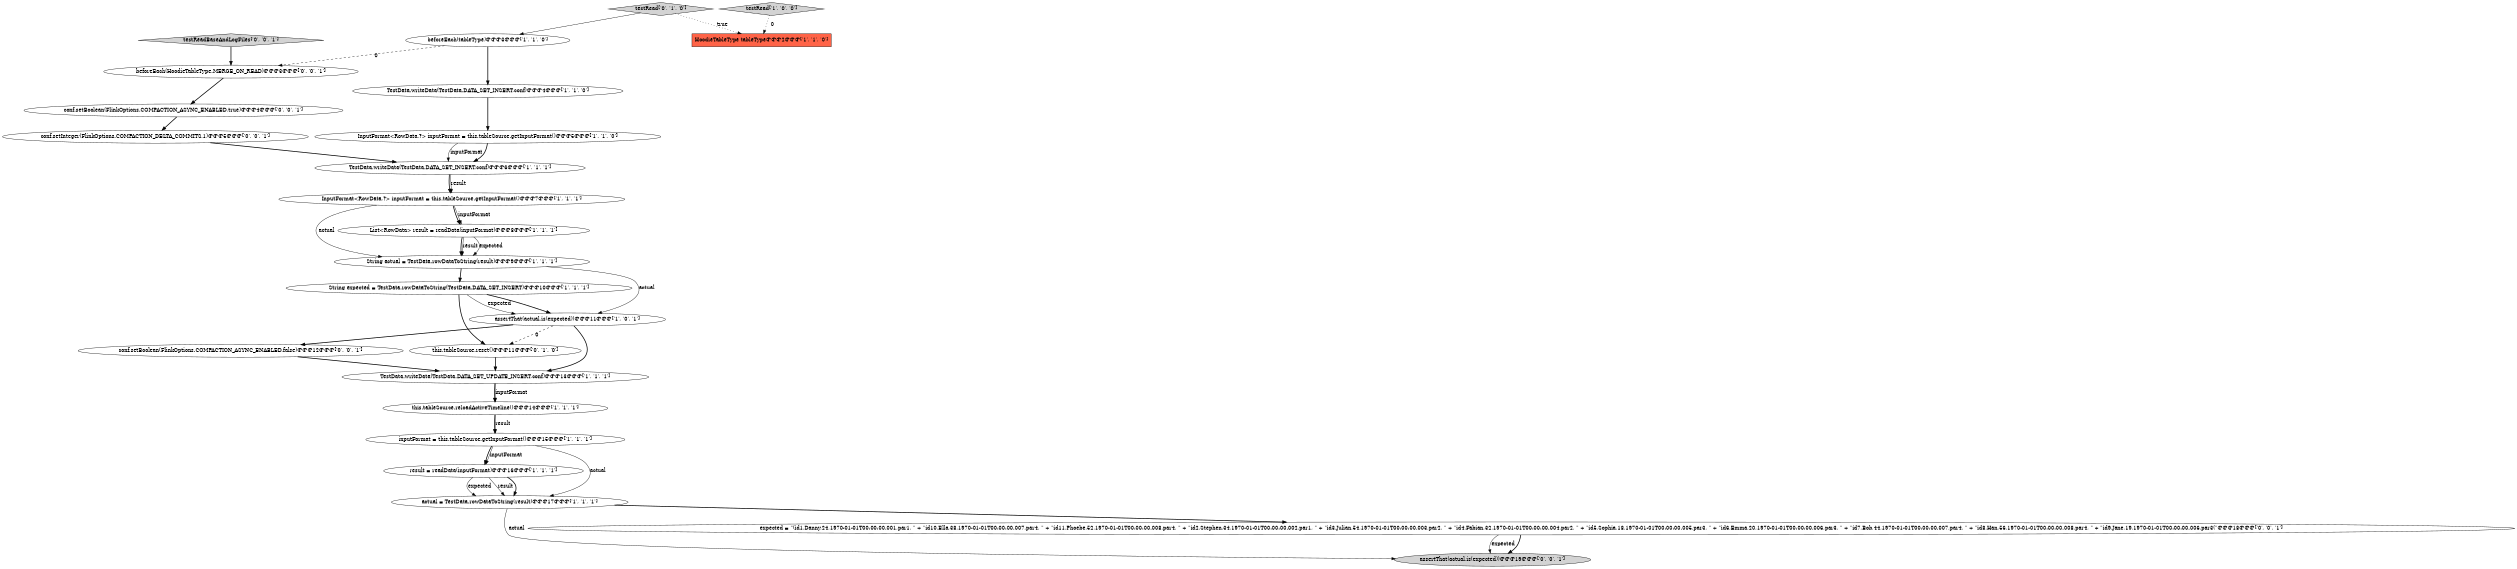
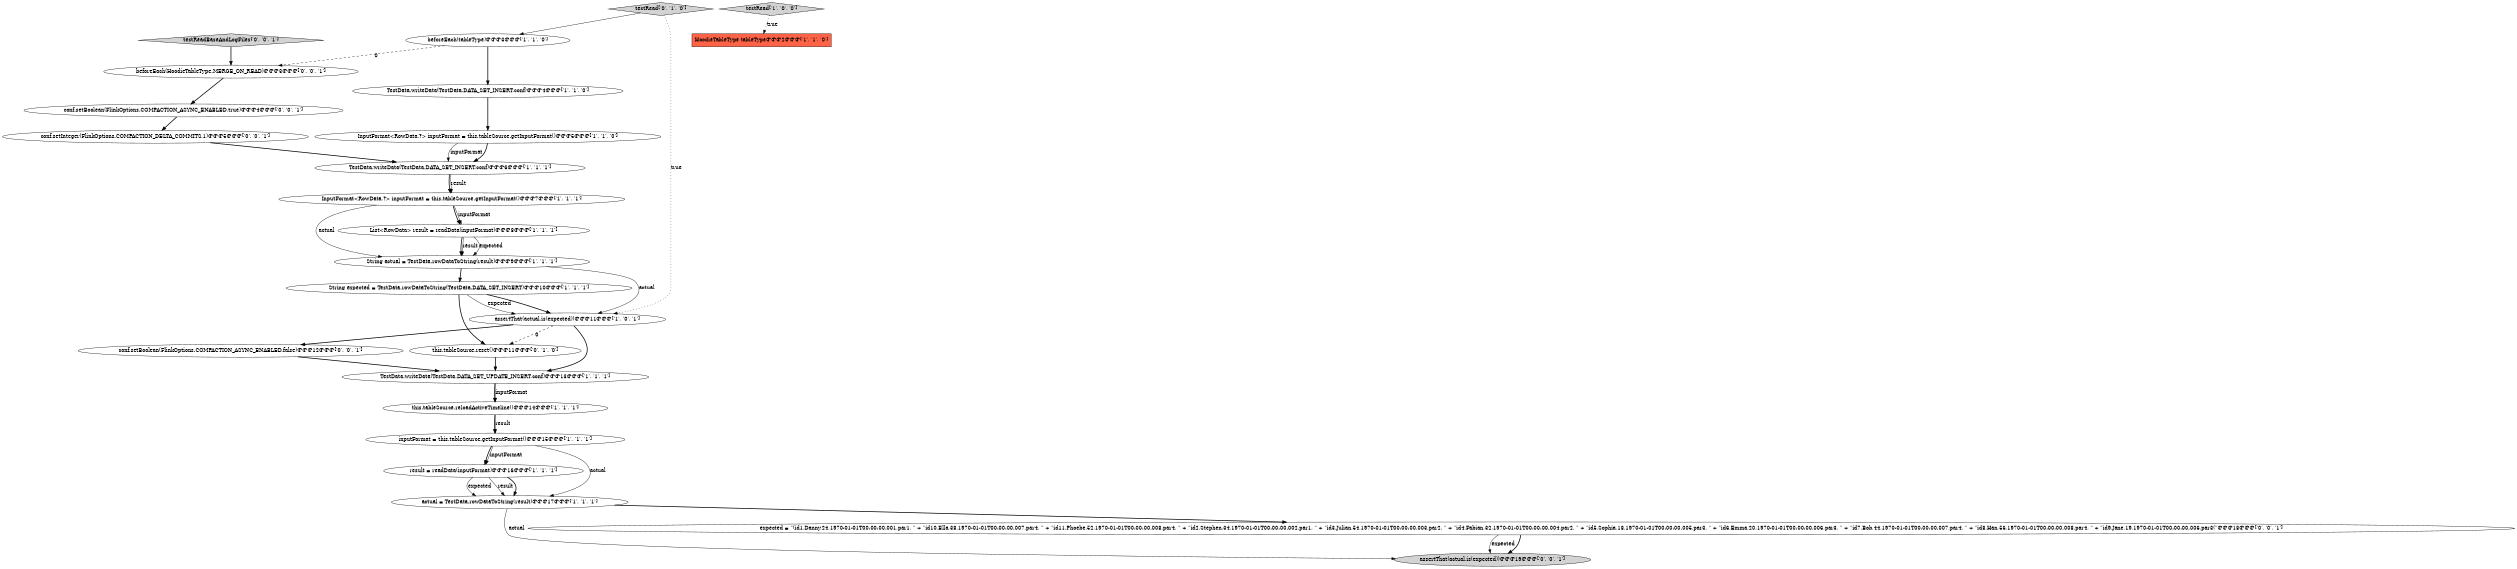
edge "testRead['0', '1', '0']" -> "HoodieTableType tableType@@@2@@@['1', '1', '0']": now "testRead['0', '1', '0']" -> "assertThat(actual,is(expected))@@@11@@@['1', '0', '1']"
edge "testRead['1', '0', '0']" -> "HoodieTableType tableType@@@2@@@['1', '1', '0']": label "0" -> "true"
